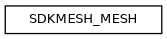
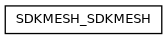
node "SDKMESH_MESH": label "SDKMESH_MESH" -> "SDKMESH_SDKMESH"
